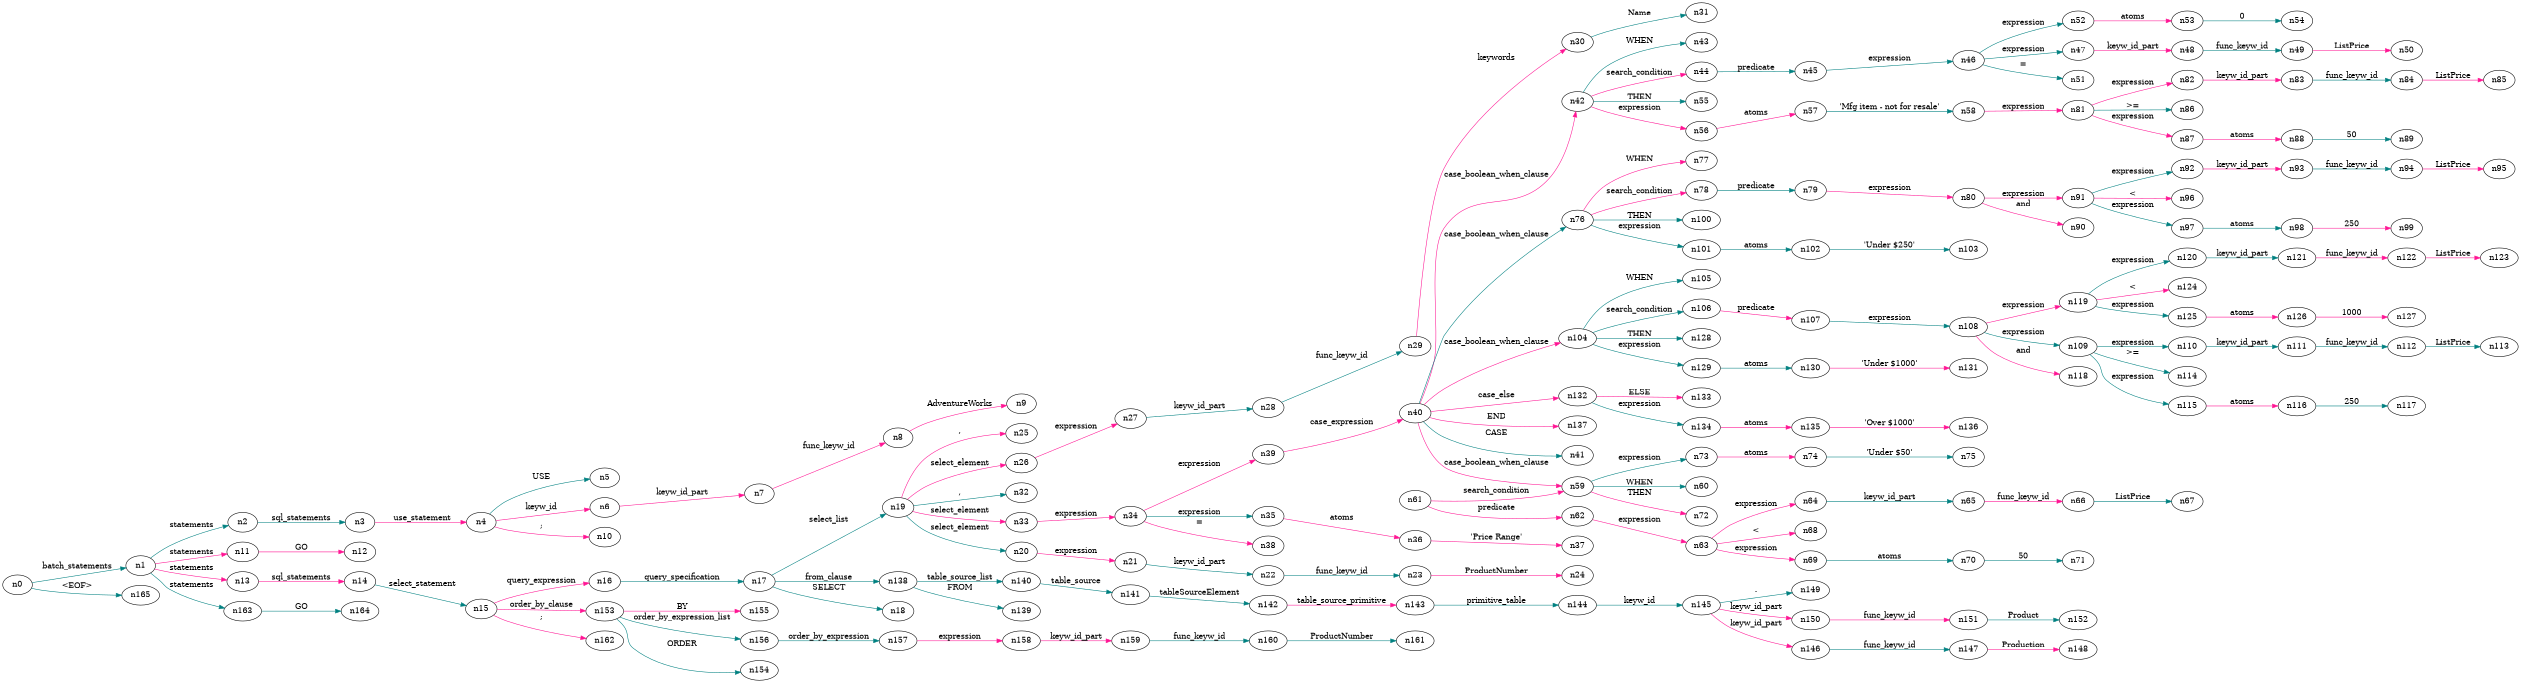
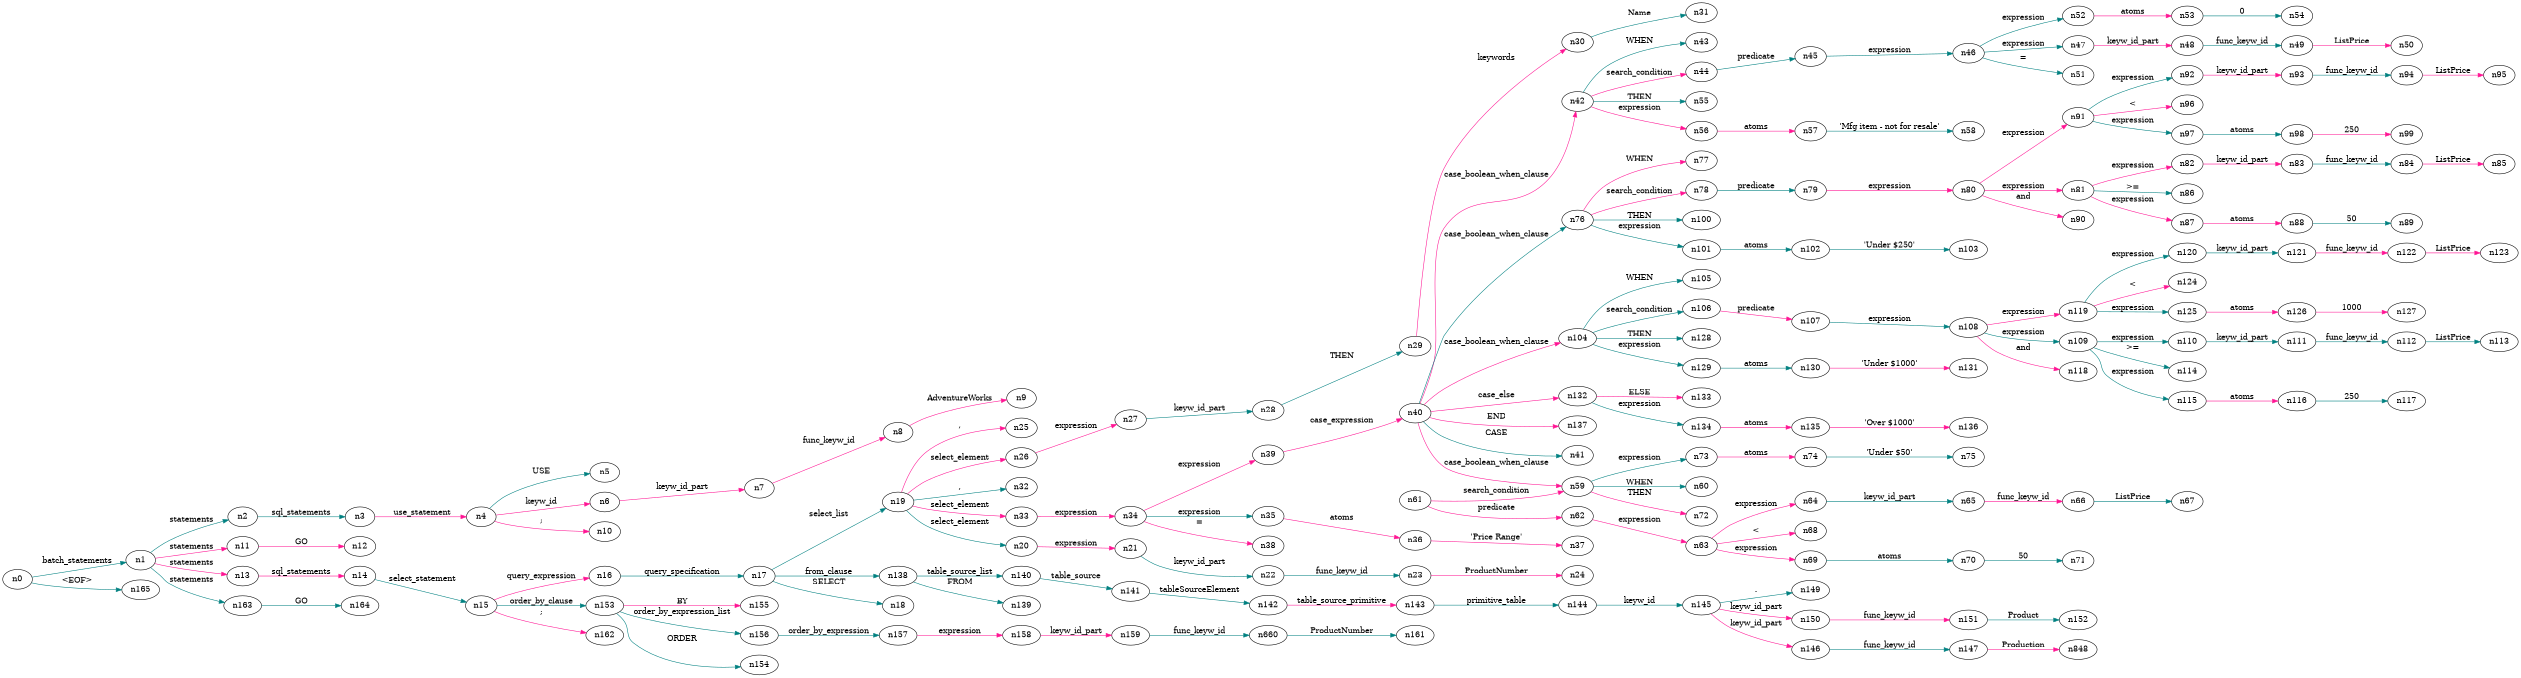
edge "n58" -> "n81": now "n80" -> "n81"
edge "n28" -> "n29": label "func_keyw_id" -> "THEN"
edge "n15" -> "n153": color deeppink -> teal
node "n160": label "n160" -> "n660"
node "n148": label "n148" -> "n848"
